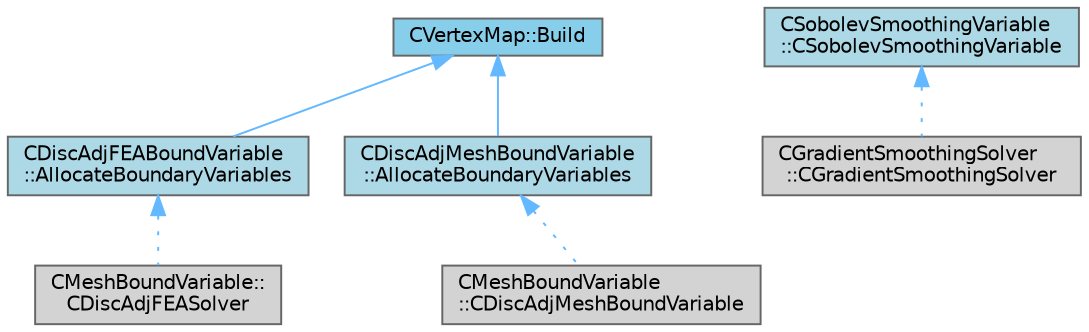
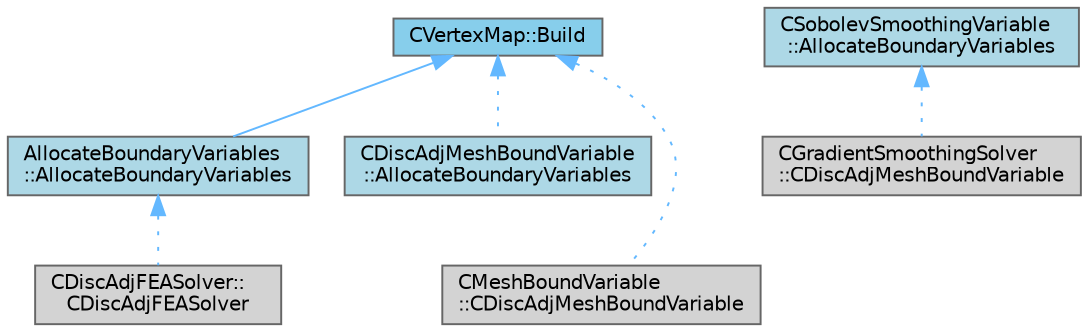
node "CSobolevSmoothingVariable ::CSobolevSmoothingVariable": label "CSobolevSmoothingVariable ::CSobolevSmoothingVariable" -> "CSobolevSmoothingVariable ::AllocateBoundaryVariables"
edge "CDiscAdjMeshBoundVariable ::AllocateBoundaryVariables" -> "CVertexMap::Build": style solid -> dotted
node "CDiscAdjFEABoundVariable ::AllocateBoundaryVariables": label "CDiscAdjFEABoundVariable ::AllocateBoundaryVariables" -> "AllocateBoundaryVariables ::AllocateBoundaryVariables"
node "CGradientSmoothingSolver ::CGradientSmoothingSolver": label "CGradientSmoothingSolver ::CGradientSmoothingSolver" -> "CGradientSmoothingSolver ::CDiscAdjMeshBoundVariable"
edge "CMeshBoundVariable ::CDiscAdjMeshBoundVariable" -> "CDiscAdjMeshBoundVariable ::AllocateBoundaryVariables": now "CMeshBoundVariable ::CDiscAdjMeshBoundVariable" -> "CVertexMap::Build"
node "CMeshBoundVariable:: CDiscAdjFEASolver": label "CMeshBoundVariable:: CDiscAdjFEASolver" -> "CDiscAdjFEASolver:: CDiscAdjFEASolver"
